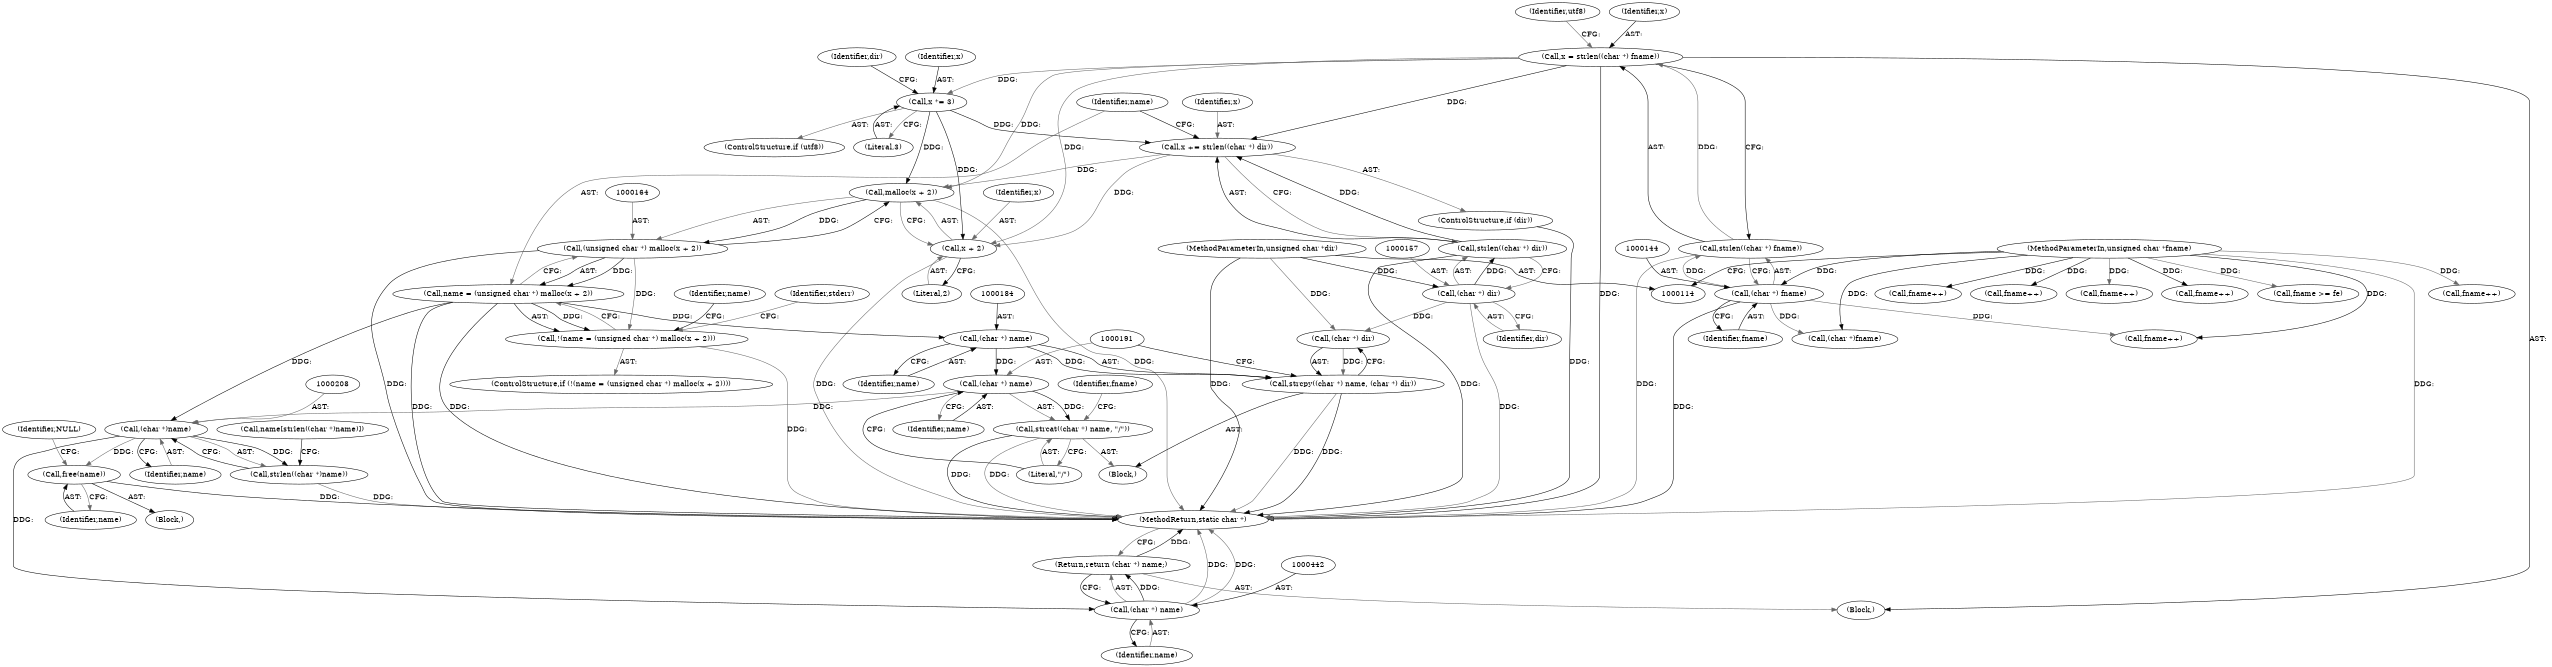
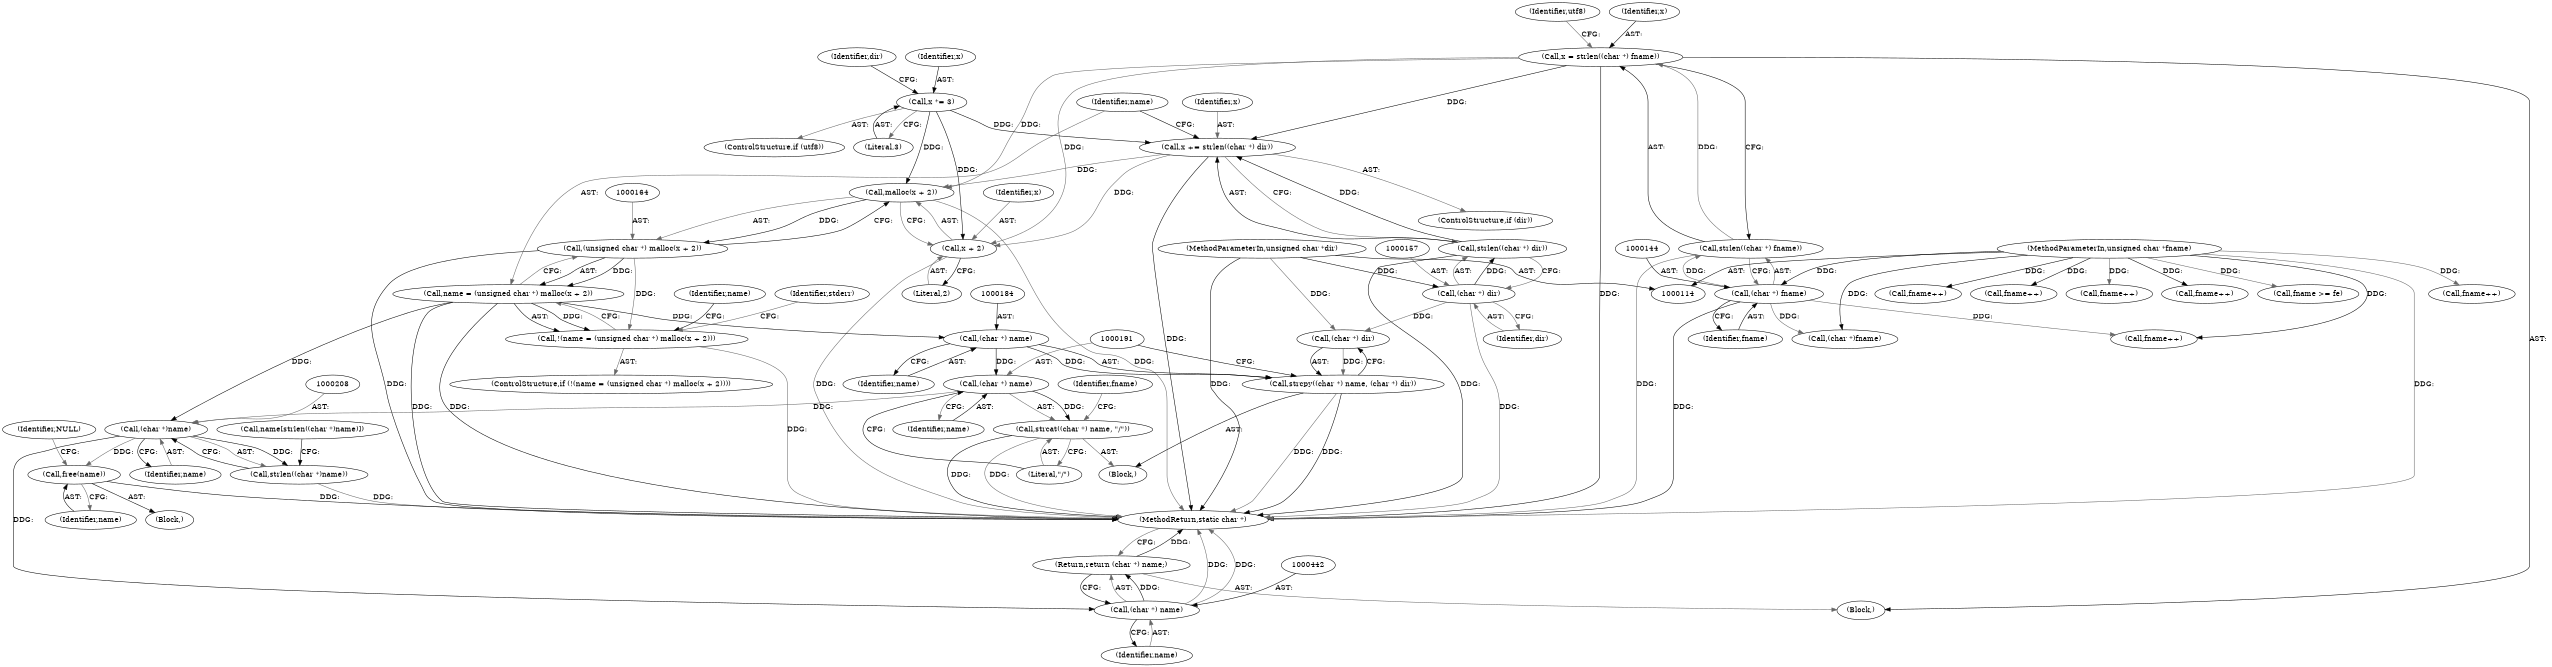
edge "(Call,x = strlen((char *) fname))" -> "(Call,x *= 3)": removed, label "DDG:"
edge "(MethodParameterIn,unsigned char *fname)" -> "1000114": label "CFG: " -> "AST: "
edge "(ControlStructure,if (dir))" -> "(MethodReturn,static char *)": now "(Call,x += strlen((char *) dir))" -> "(MethodReturn,static char *)"
